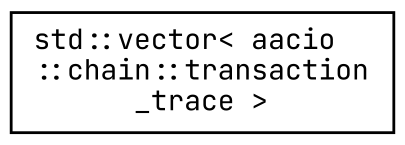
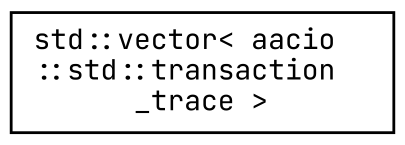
node "std::vector< aacio ::chain::transaction _trace >": label "std::vector< aacio ::chain::transaction _trace >" -> "std::vector< aacio ::std::transaction _trace >"
